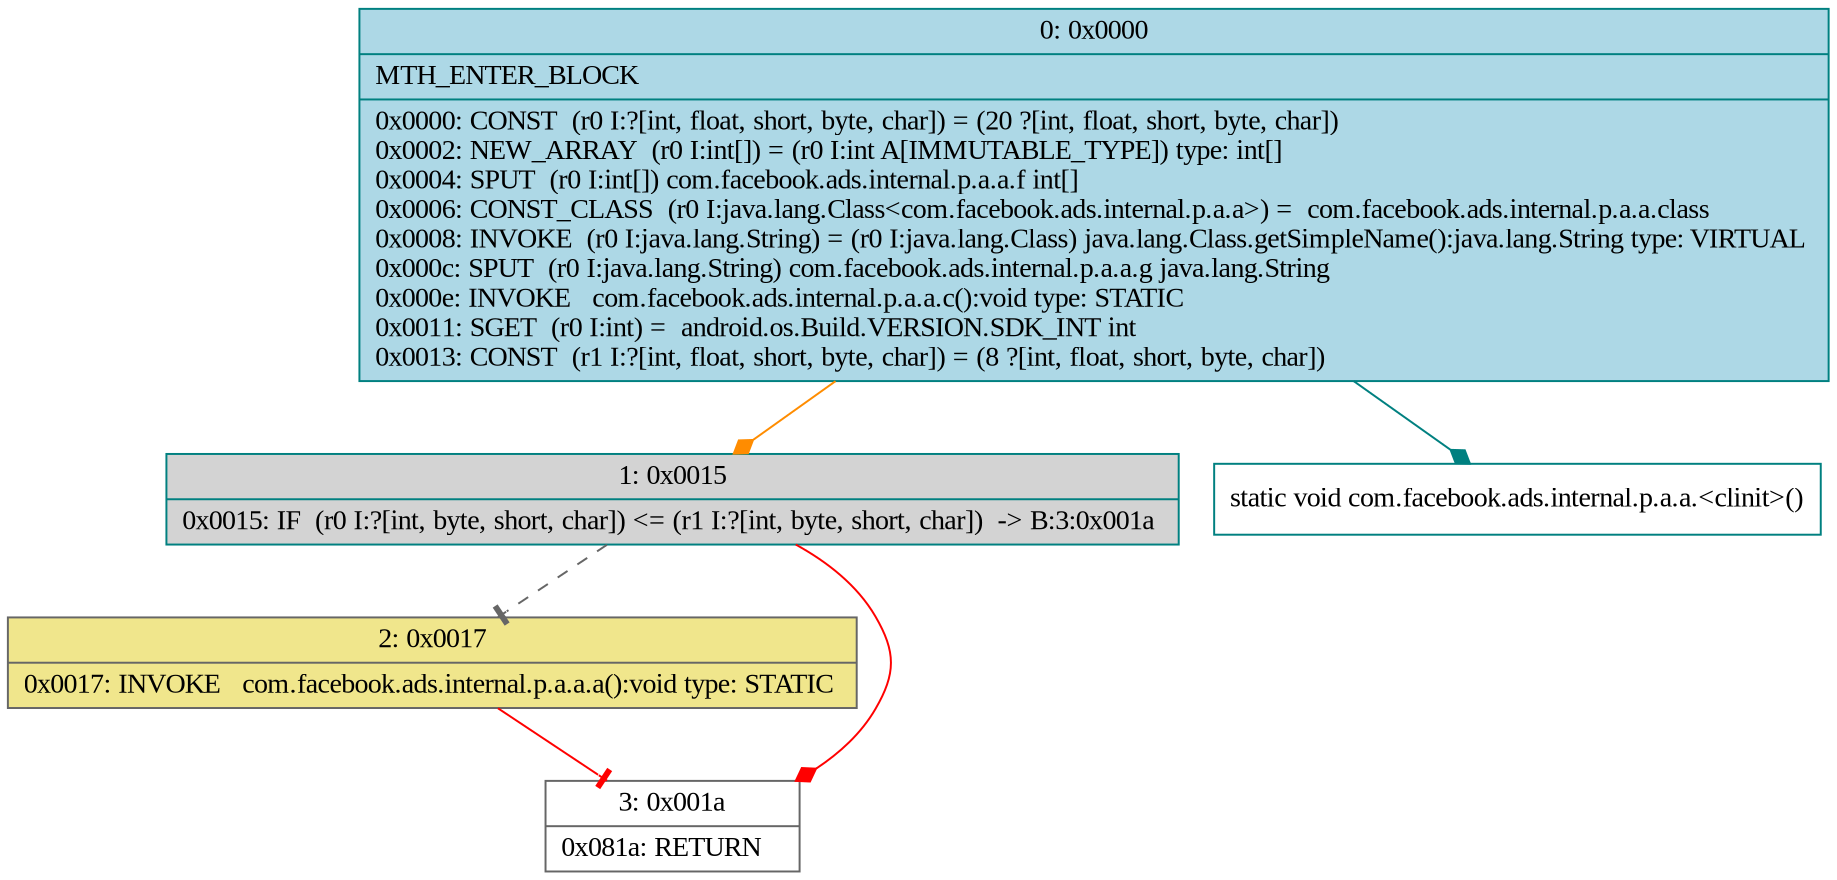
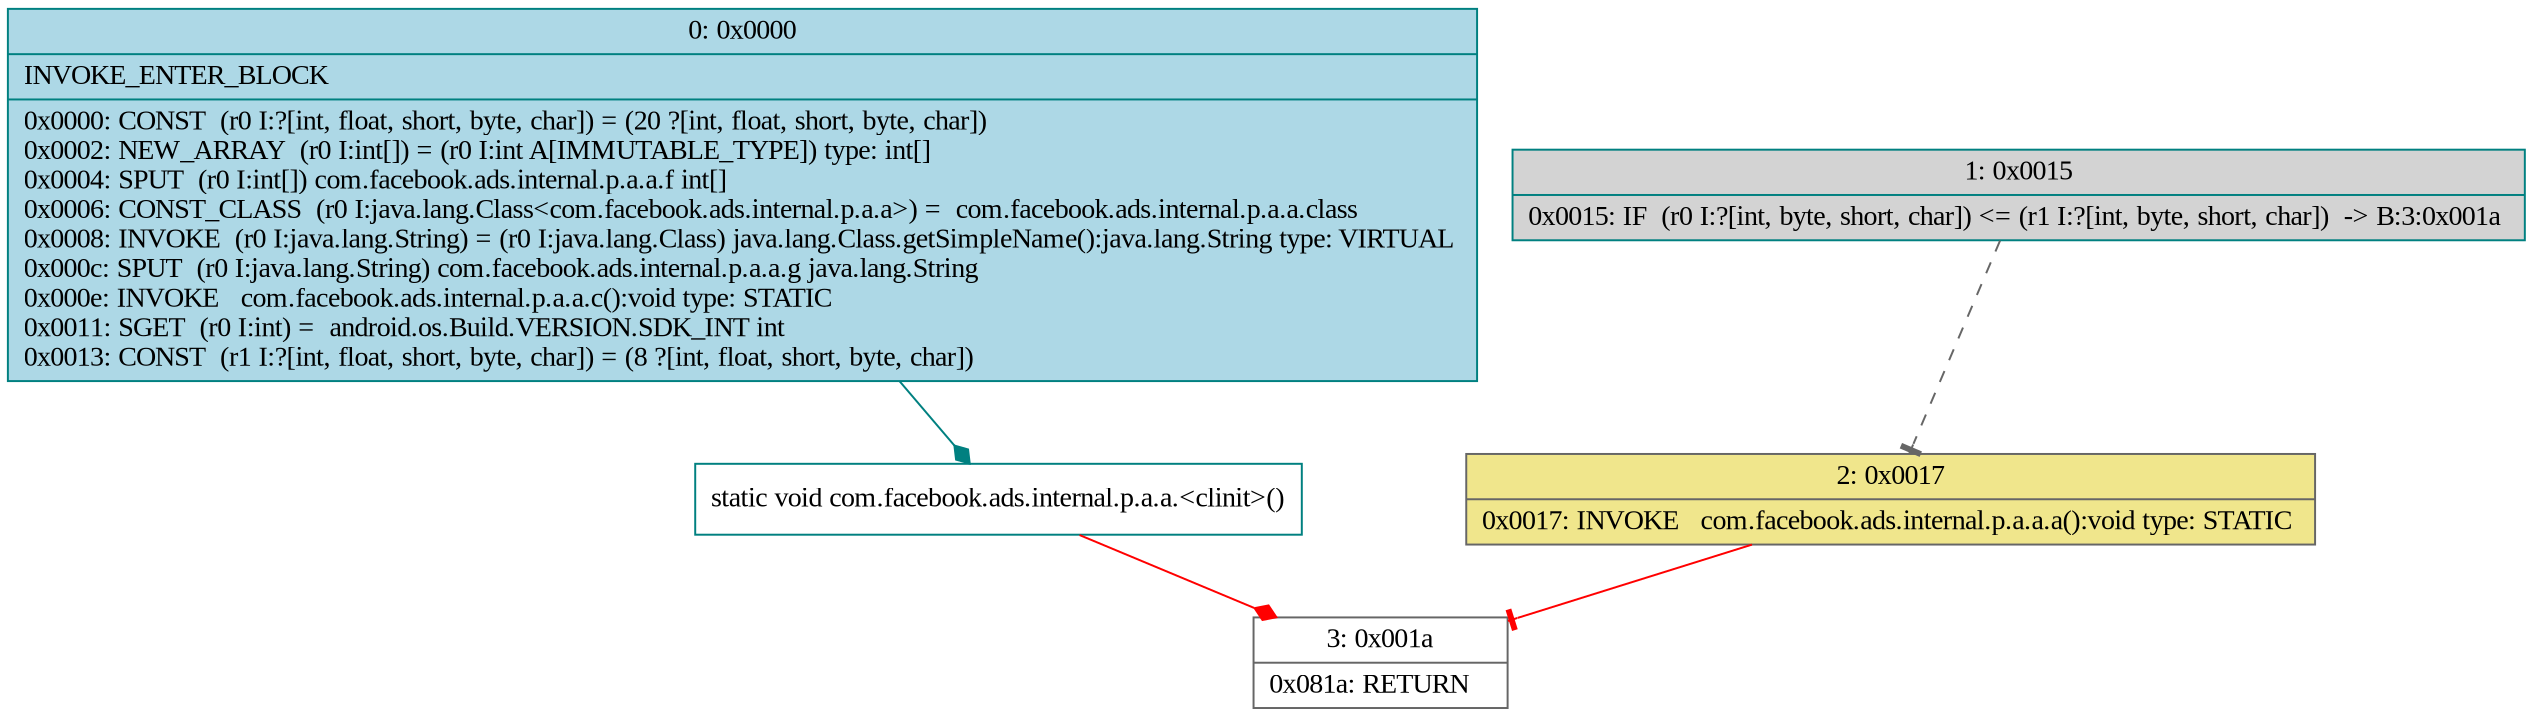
node "0: 0x0000": text "MTH_ENTER_BLOCK" -> "INVOKE_ENTER_BLOCK"
edge "0: 0x0000" -> "1: 0x0015": removed
edge "1: 0x0015" -> "3: 0x001a": now "static void com.facebook.ads.internal.p.a.a.<clinit>()" -> "3: 0x001a"
